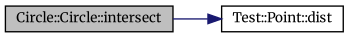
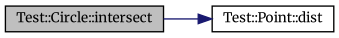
node "Circle::Circle::intersect": label "Circle::Circle::intersect" -> "Test::Circle::intersect"
